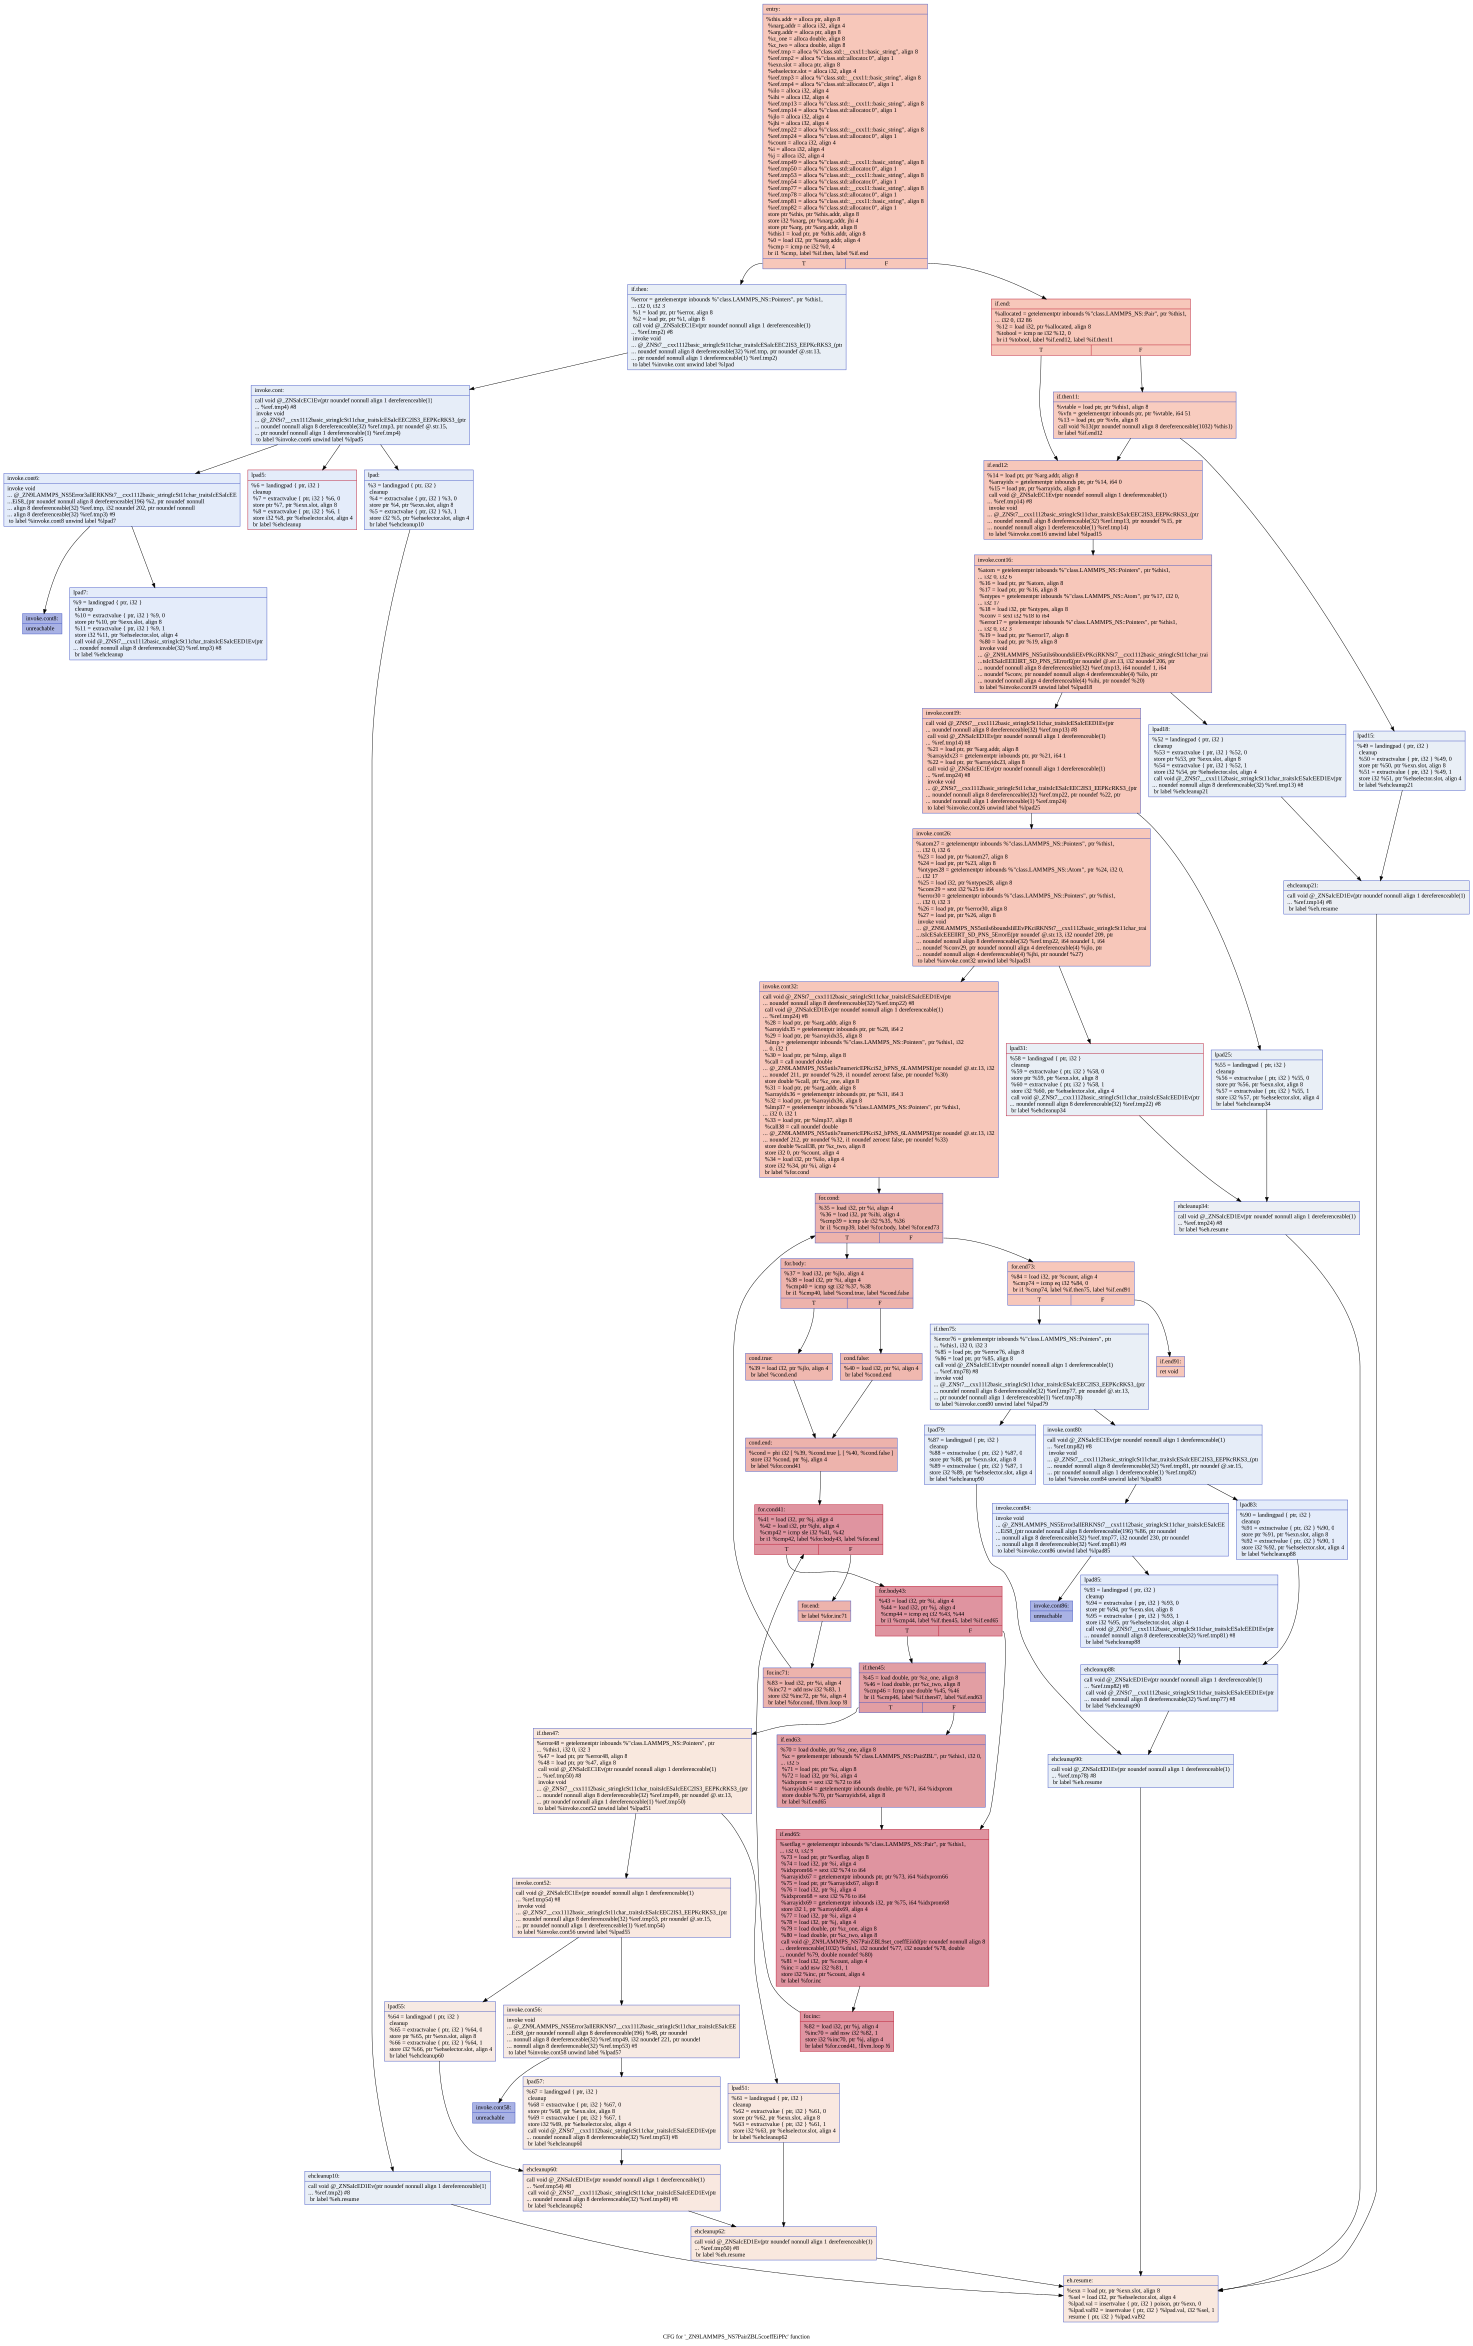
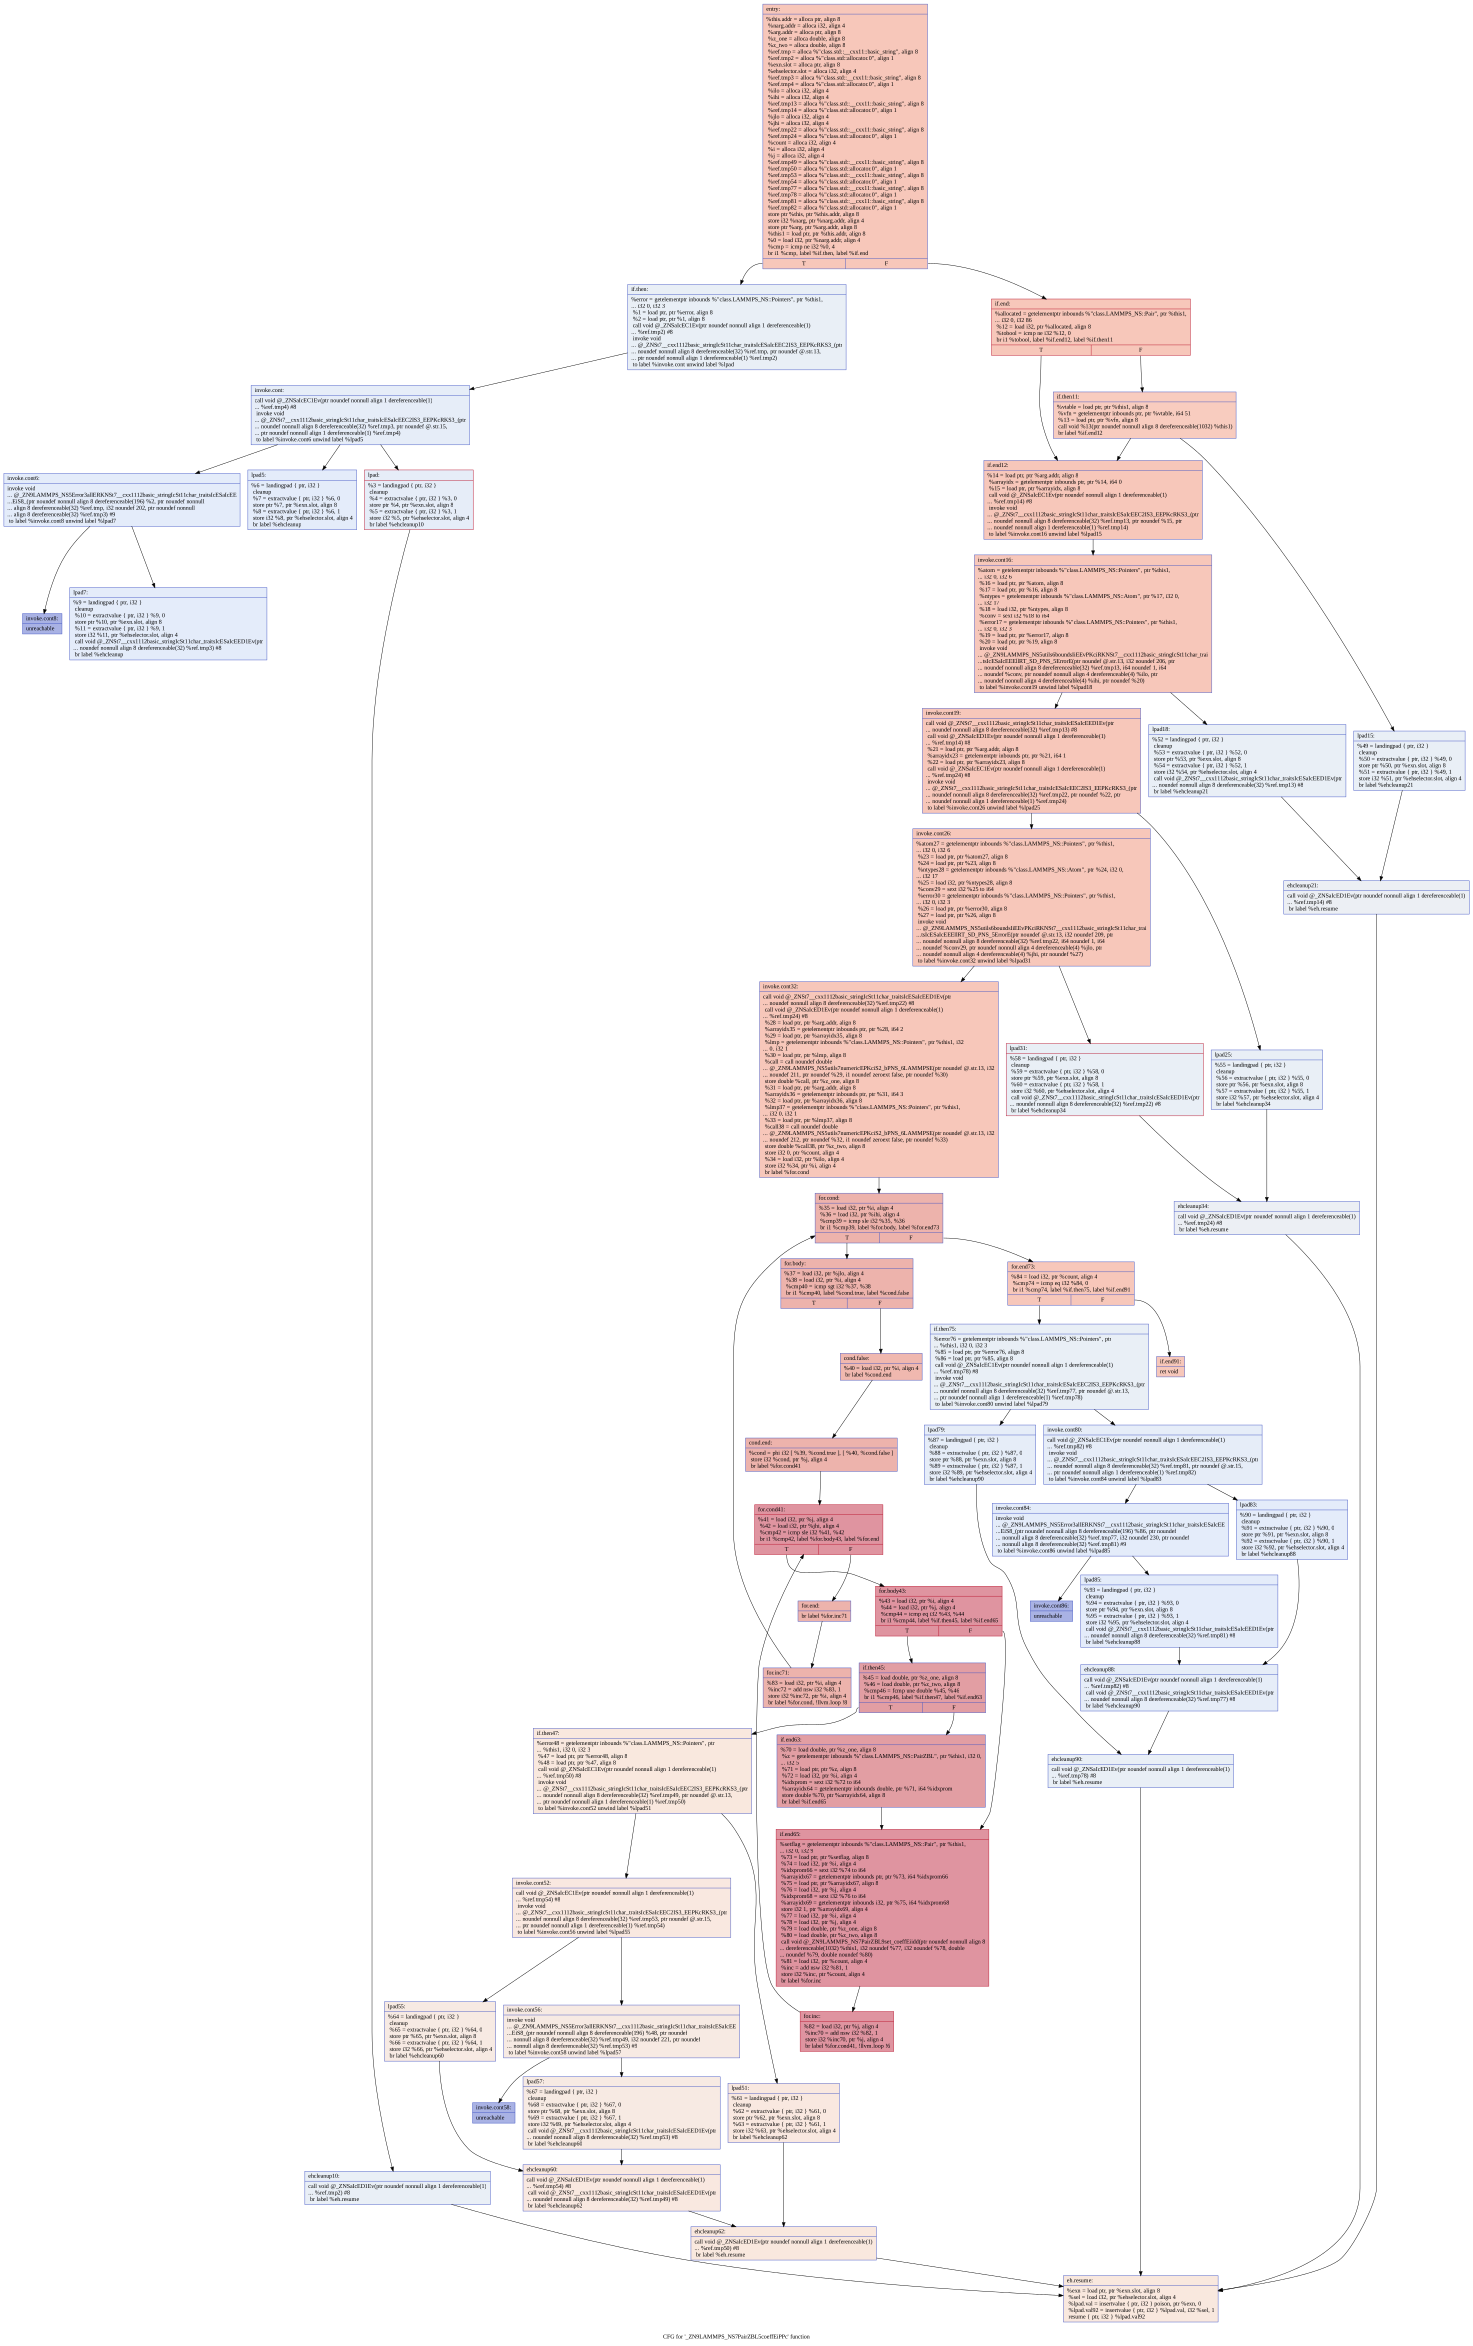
node "entry:": text "store i32 %narg, ptr %narg.addr, jhi 4" -> "store i32 %narg, ptr %narg.addr, align 4"
node "lpad5:": color #b70d28ff -> #3d50c3ff
node "lpad:": color #3d50c3ff -> #b70d28ff
node "invoke.cont16:": text "%80 = load ptr, ptr %19, align 8" -> "%20 = load ptr, ptr %19, align 8"
node "cond.true:": removed
